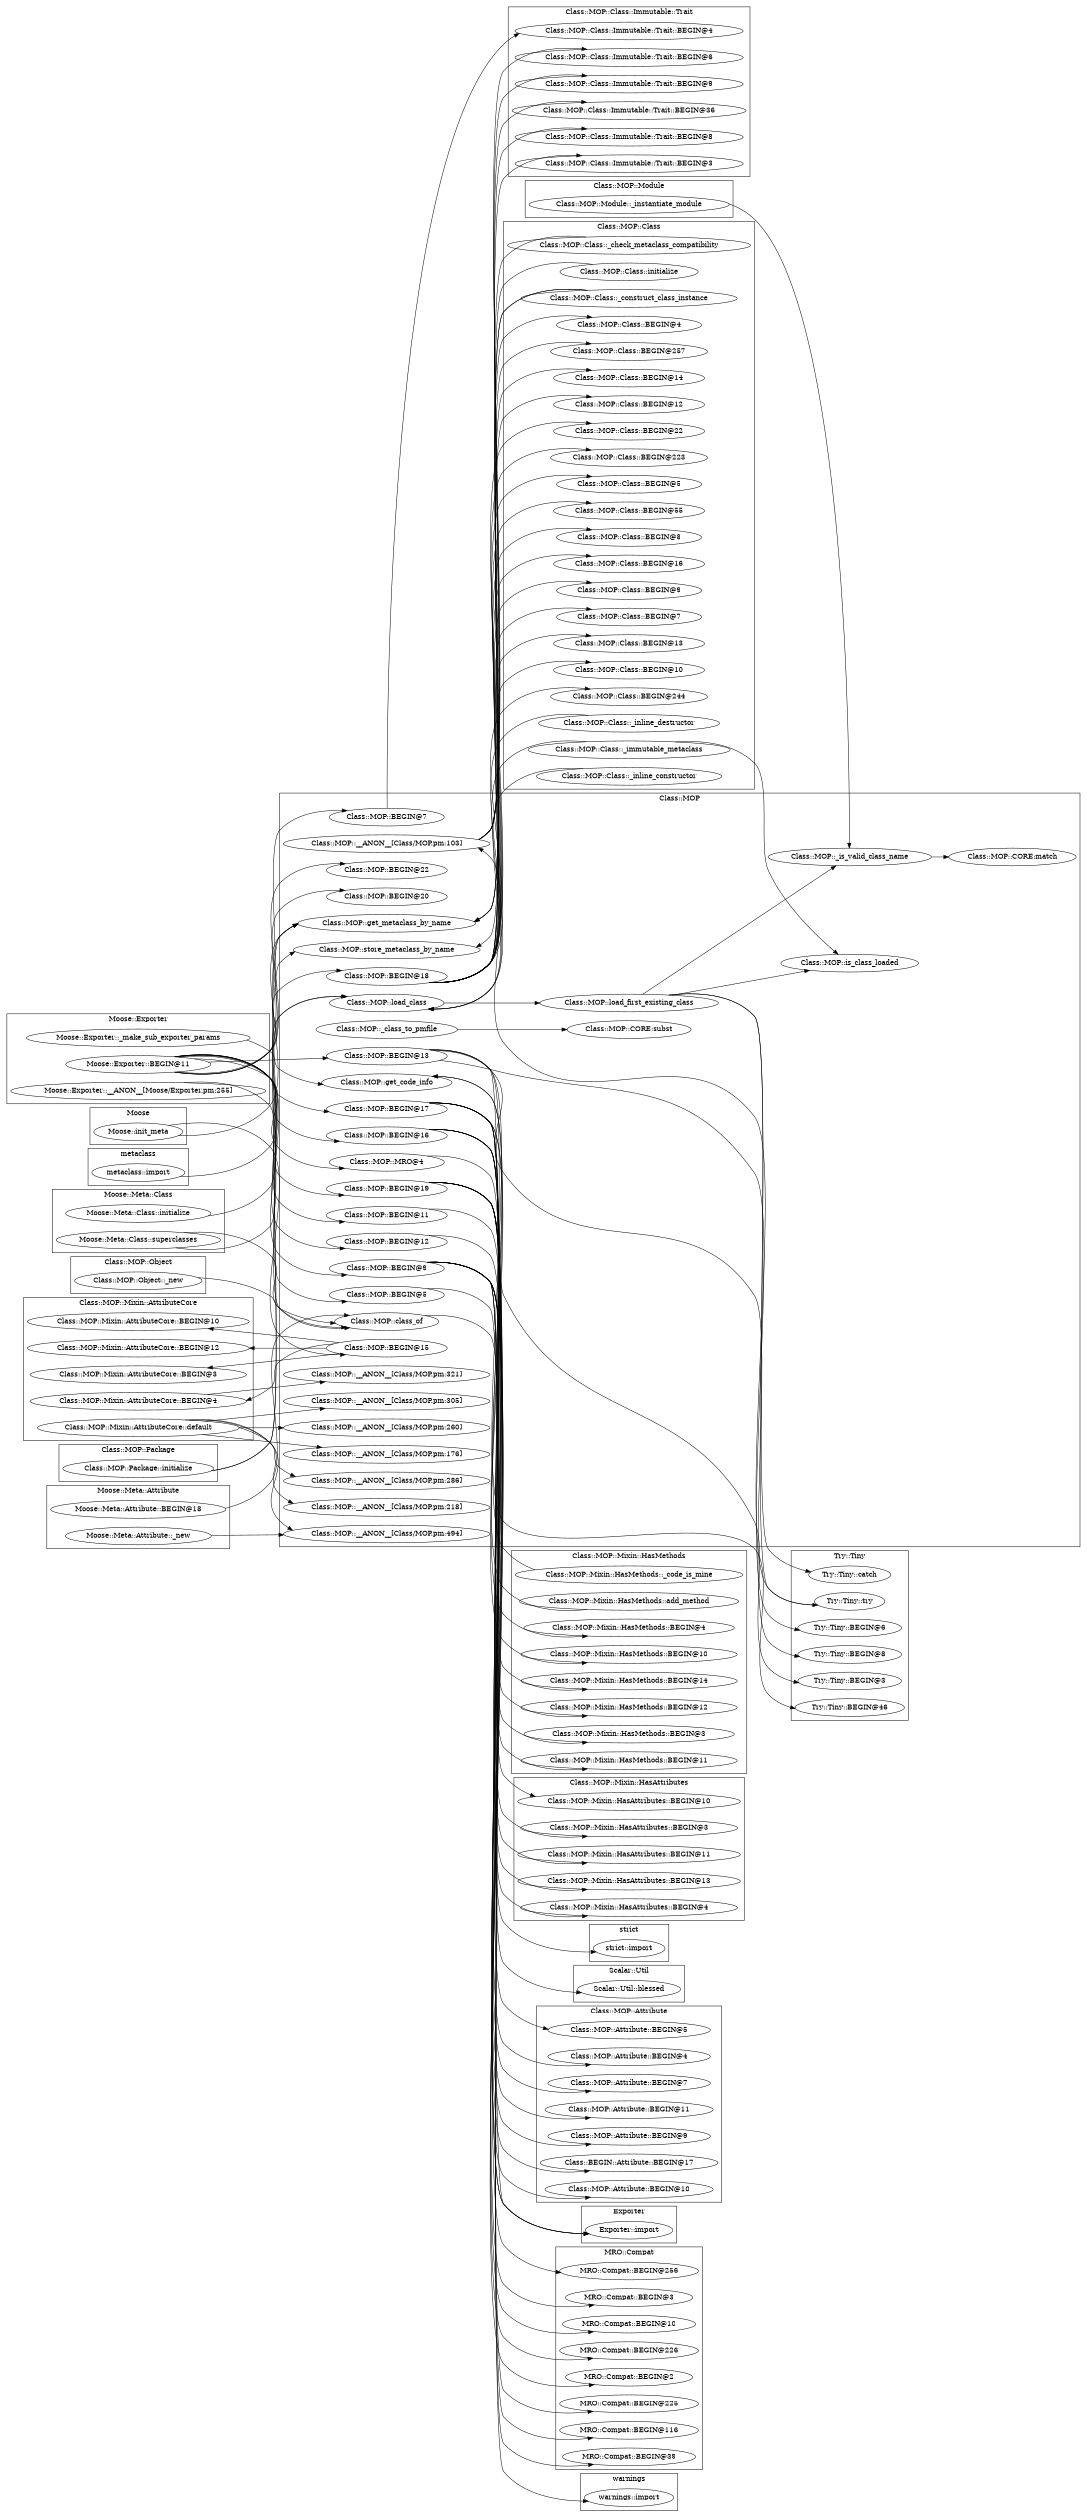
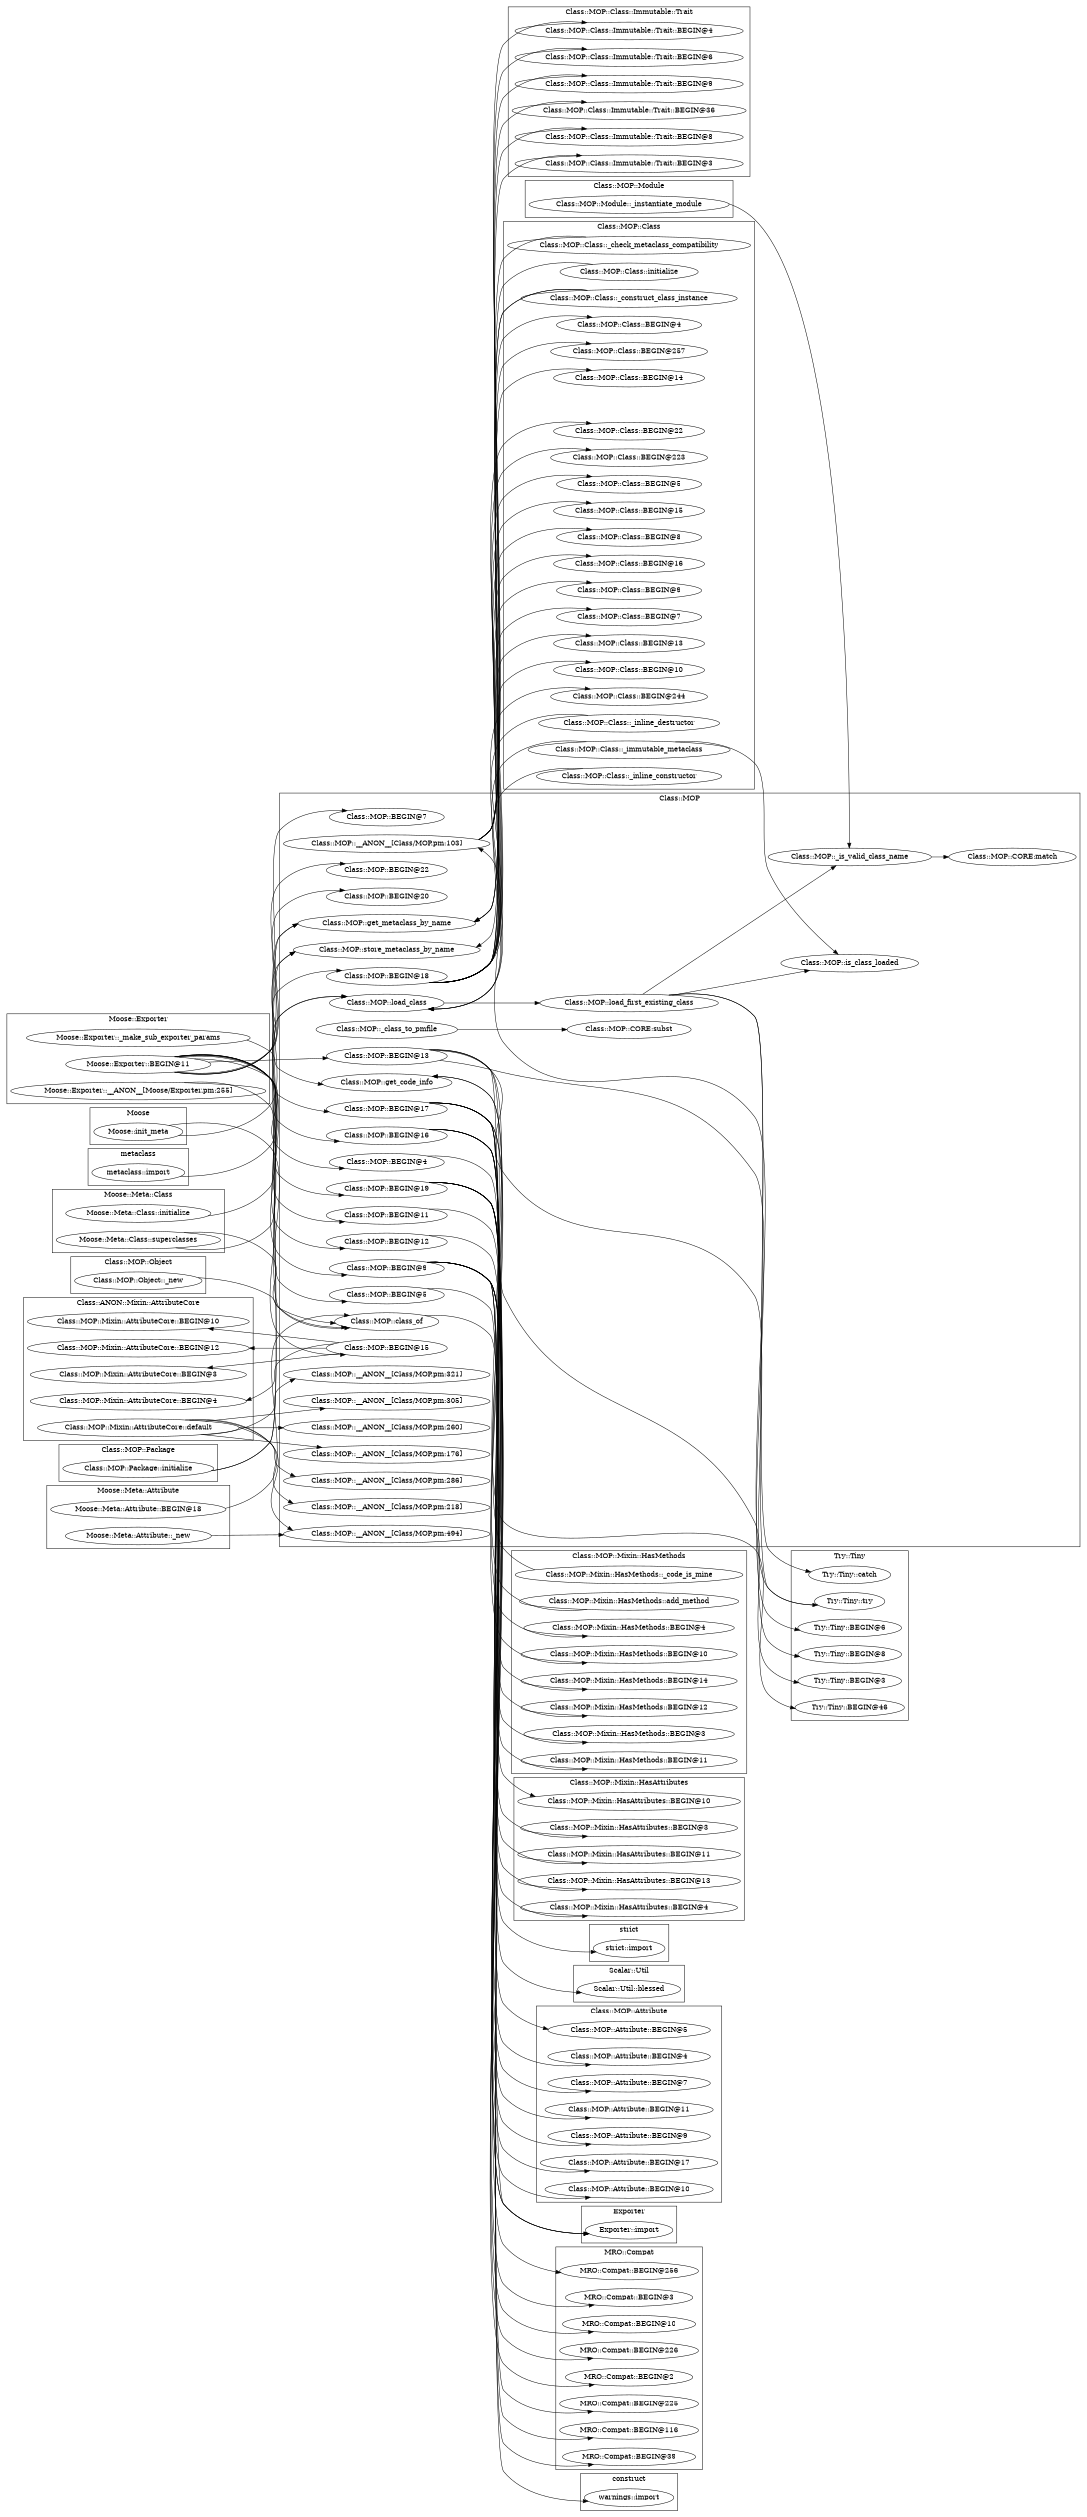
node "Class::MOP::Class::BEGIN@12": removed
edge "Class::MOP::BEGIN@7" -> "Class::MOP::Class::Immutable::Trait::BEGIN@4": now "Class::MOP::__ANON__[Class/MOP.pm:103]" -> "Class::MOP::Class::Immutable::Trait::BEGIN@4"
node "Class::MOP::Class::BEGIN@55": label "Class::MOP::Class::BEGIN@55" -> "Class::MOP::Class::BEGIN@15"
edge "Moose::init_meta" -> "Class::MOP::get_metaclass_by_name": now "Moose::init_meta" -> "Class::MOP::store_metaclass_by_name"
node "Class::MOP::MRO@4": label "Class::MOP::MRO@4" -> "Class::MOP::BEGIN@4"
cluster "Class::MOP::Mixin::AttributeCore": label "Class::MOP::Mixin::AttributeCore" -> "Class::ANON::Mixin::AttributeCore"
edge "Class::MOP::Mixin::AttributeCore::BEGIN@4" -> "Class::MOP::__ANON__[Class/MOP.pm:321]": now "Class::MOP::Mixin::AttributeCore::default" -> "Class::MOP::__ANON__[Class/MOP.pm:321]"
node "Class::BEGIN::Attribute::BEGIN@17": label "Class::BEGIN::Attribute::BEGIN@17" -> "Class::MOP::Attribute::BEGIN@17"
cluster "warnings": label "warnings" -> "construct"
